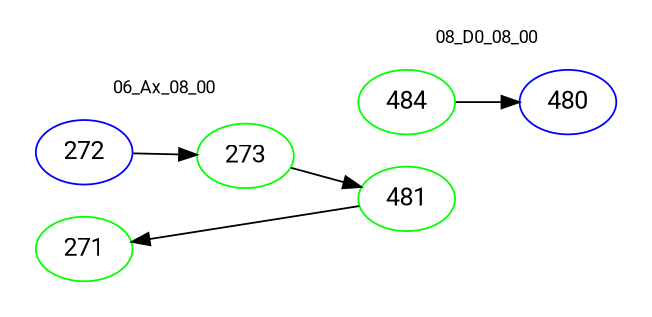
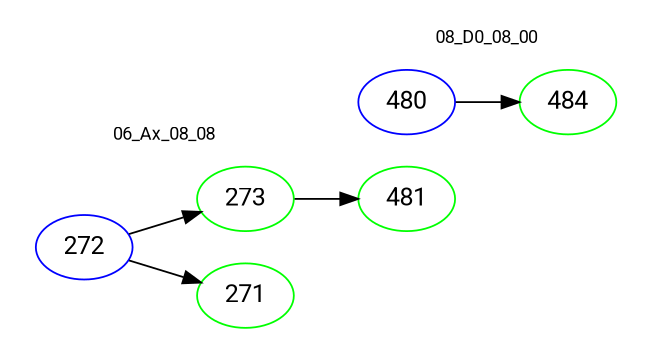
cluster "06_Ax_08_00": label "06_Ax_08_00" -> "06_Ax_08_08"
edge "484" -> "480": reversed
edge "481" -> "271": now "272" -> "271"
